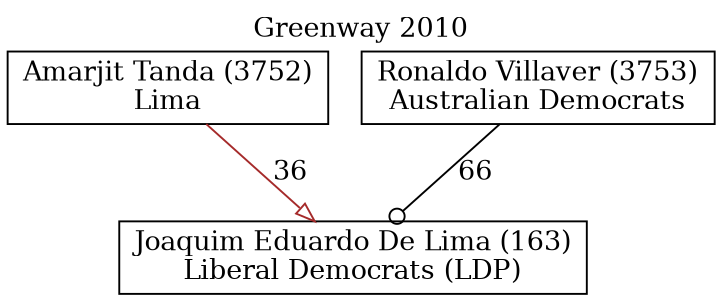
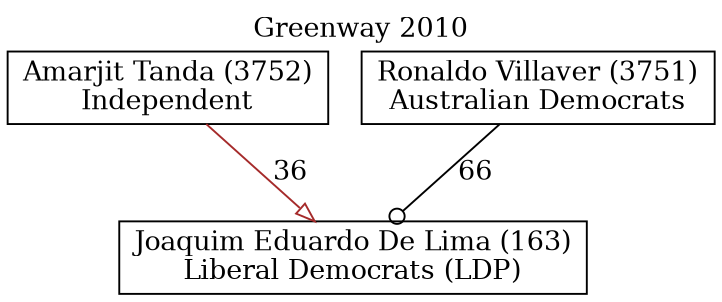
node "Amarjit Tanda (3752) Lima": label "Amarjit Tanda (3752) Lima" -> "Amarjit Tanda (3752) Independent"
node "Ronaldo Villaver (3753) Australian Democrats": label "Ronaldo Villaver (3753) Australian Democrats" -> "Ronaldo Villaver (3751) Australian Democrats"
